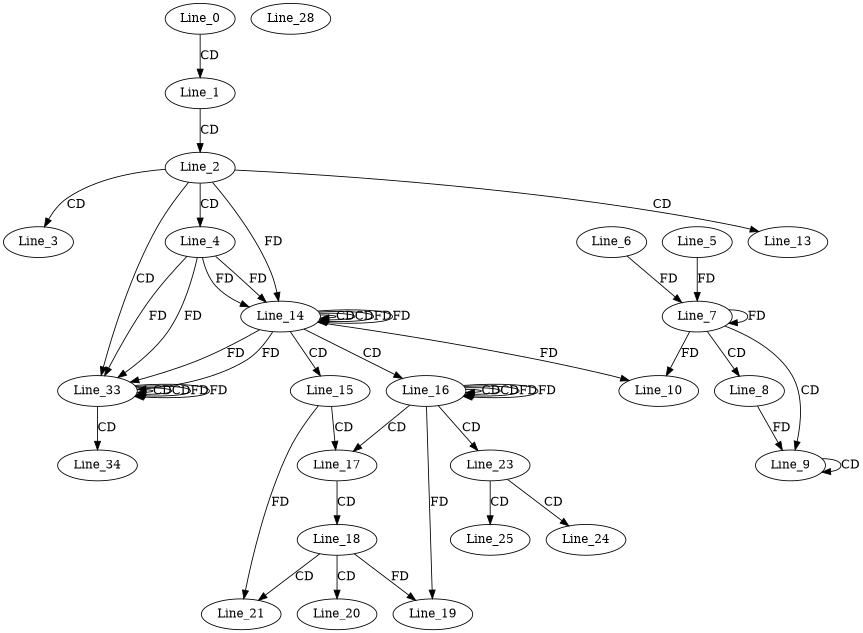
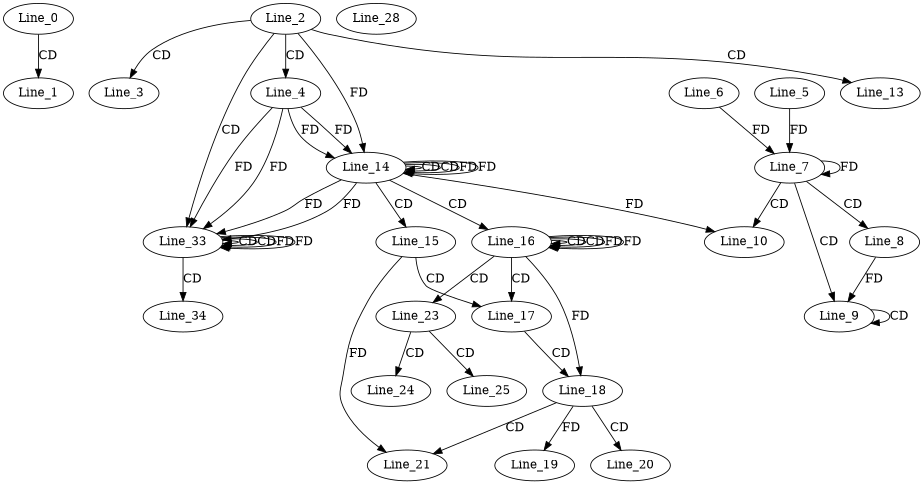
edge "Line_1" -> "Line_2": removed, label "CD"
edge "Line_7" -> "Line_10": label "FD" -> "CD"
edge "Line_16" -> "Line_19": now "Line_16" -> "Line_18"
